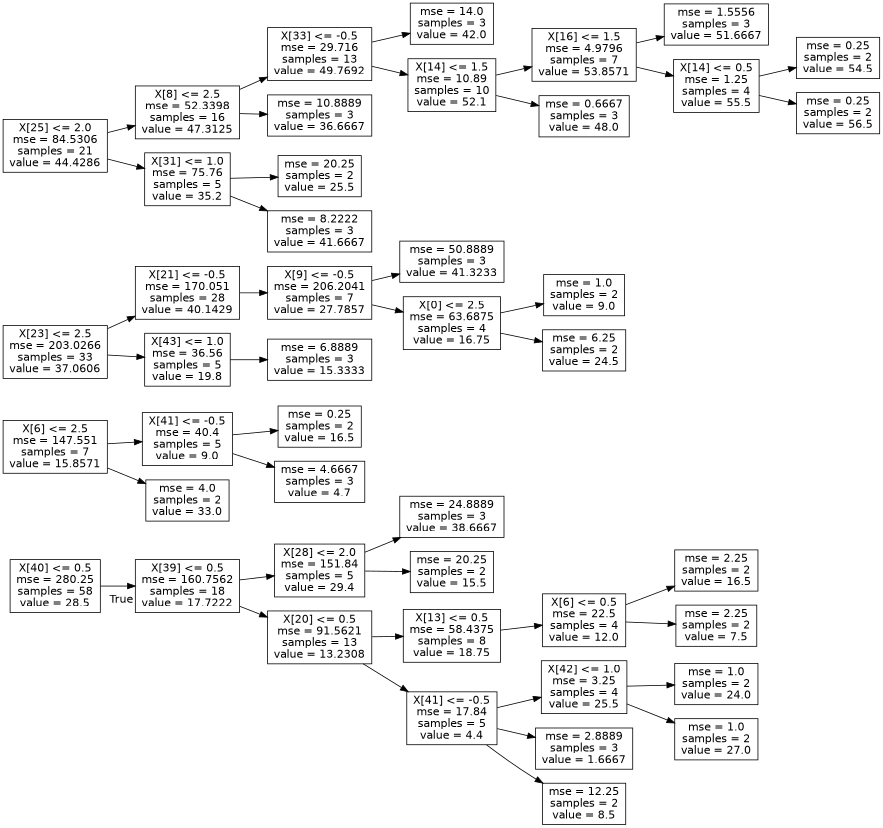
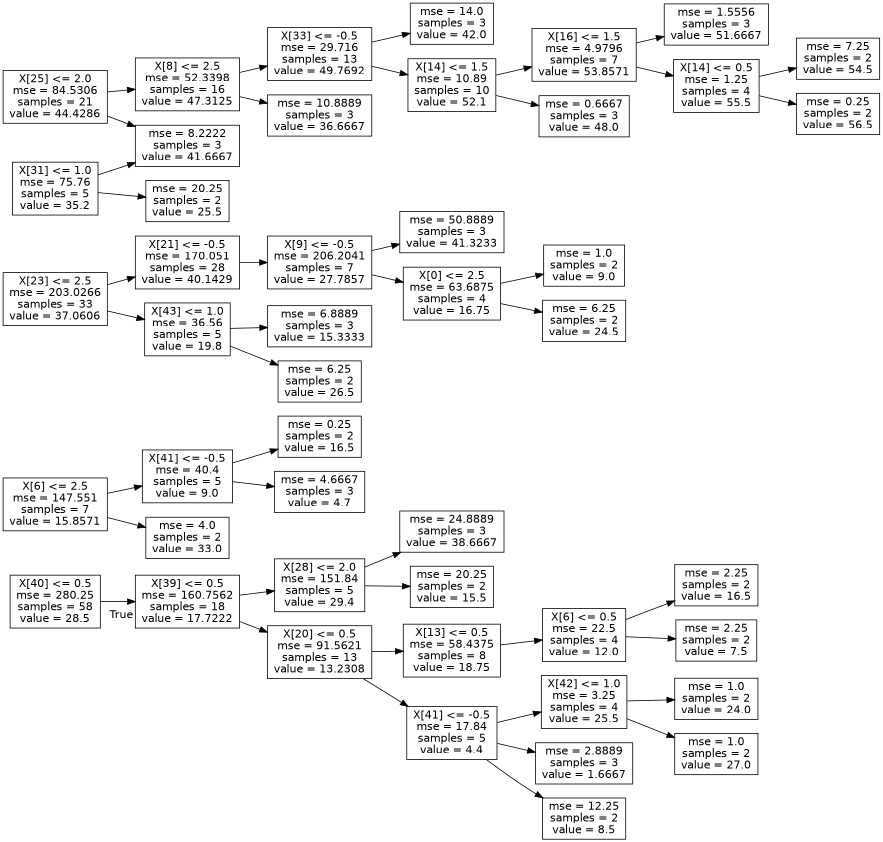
node "mse = 0.25 samples = 2 value = 54.5": label "mse = 0.25 samples = 2 value = 54.5" -> "mse = 7.25 samples = 2 value = 54.5"
edge "X[25] <= 2.0 mse = 84.5306 samples = 21 value = 44.4286" -> "X[31] <= 1.0 mse = 75.76 samples = 5 value = 35.2": now "X[25] <= 2.0 mse = 84.5306 samples = 21 value = 44.4286" -> "mse = 8.2222 samples = 3 value = 41.6667"
node "mse = 6.25 samples = 2 value = 26.5": added
